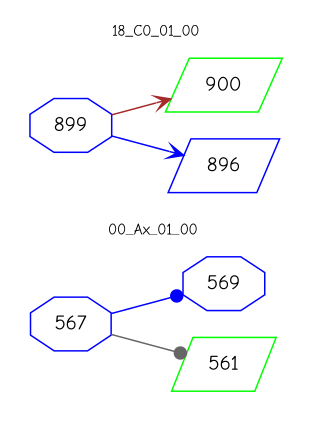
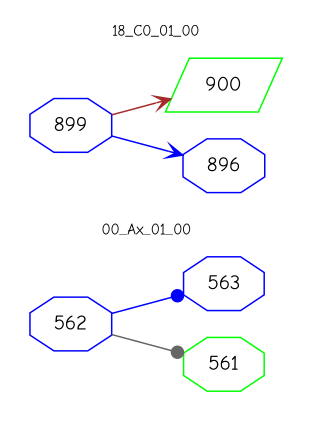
node "896": shape parallelogram -> octagon
node "569": label "569" -> "563"
node "567": label "567" -> "562"
node "561": shape parallelogram -> octagon
